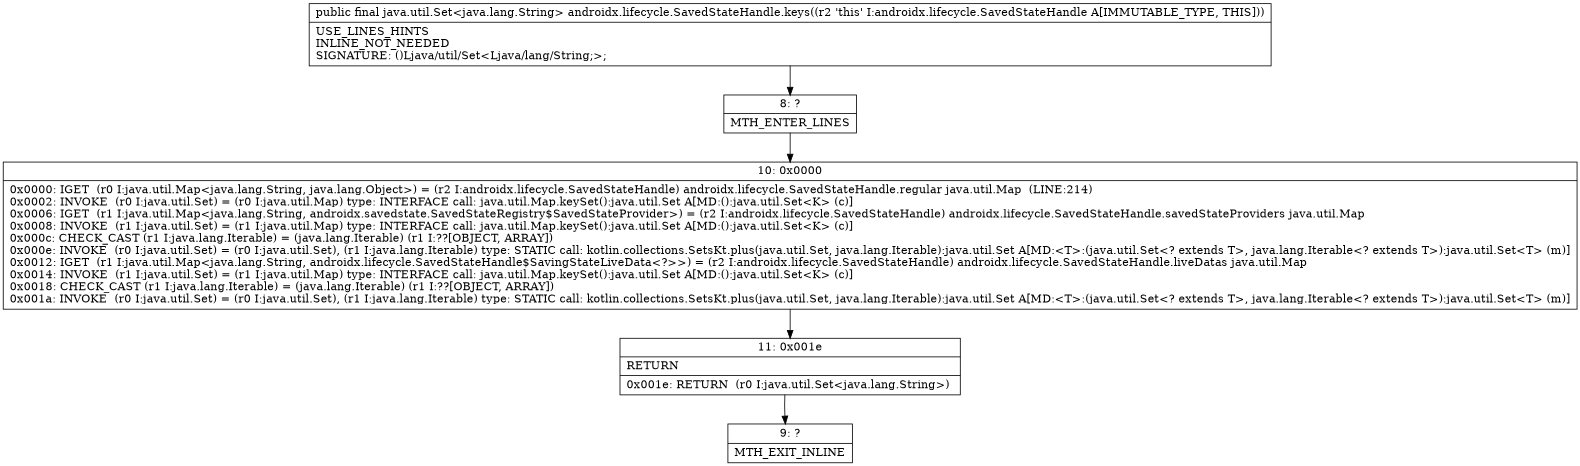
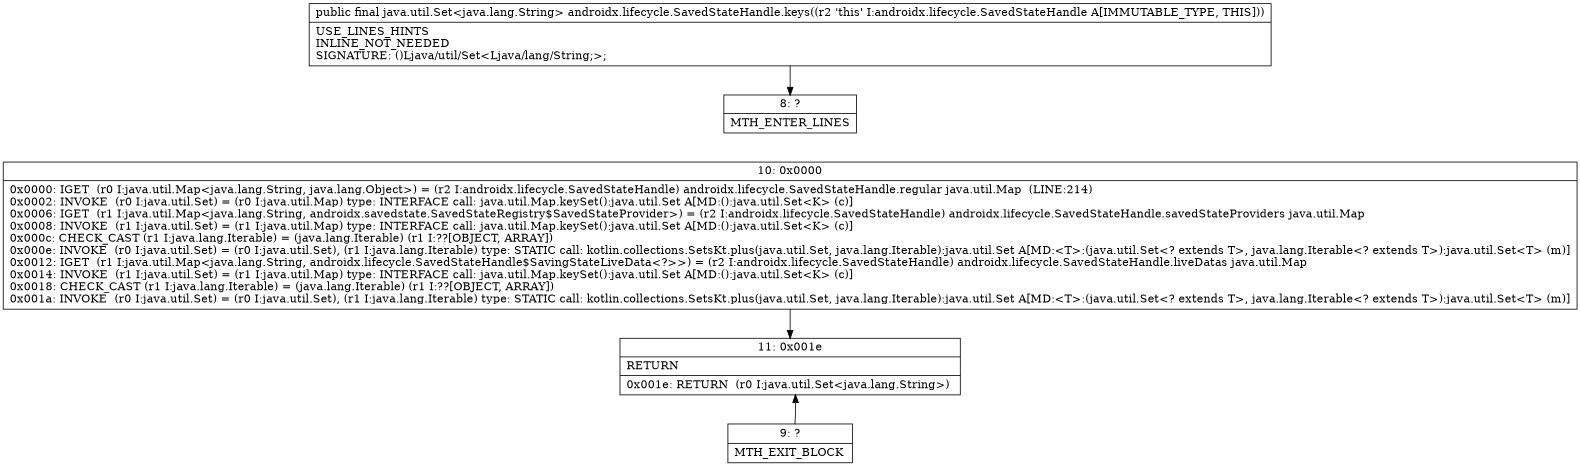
edge "8: ?" -> "10: 0x0000": removed
edge "11: 0x001e" -> "9: ?": reversed
node "9: ?": text "MTH_EXIT_INLINE" -> "MTH_EXIT_BLOCK"
